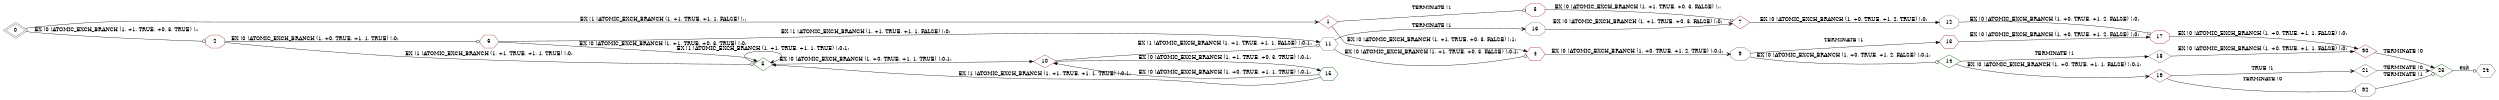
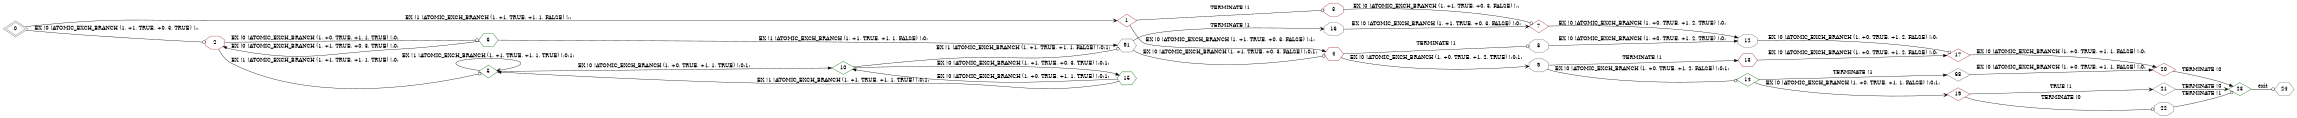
node "17": shape octagon -> diamond
node "6": color brown -> darkgreen
node "11": label "11" -> "91"
node "8": added
edge "6" -> "5": now "6" -> "2"
node "90": label "90" -> "20"
node "18": label "18" -> "68"
node "10": color brown -> darkgreen
node "92": label "92" -> "22"
